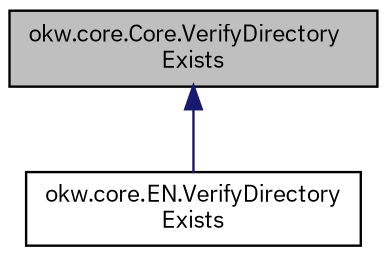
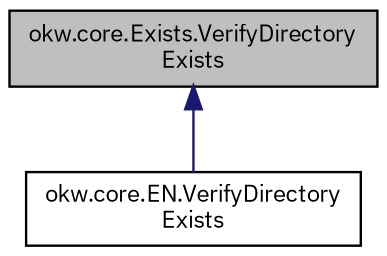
node "okw.core.Core.VerifyDirectory Exists": label "okw.core.Core.VerifyDirectory Exists" -> "okw.core.Exists.VerifyDirectory Exists"
